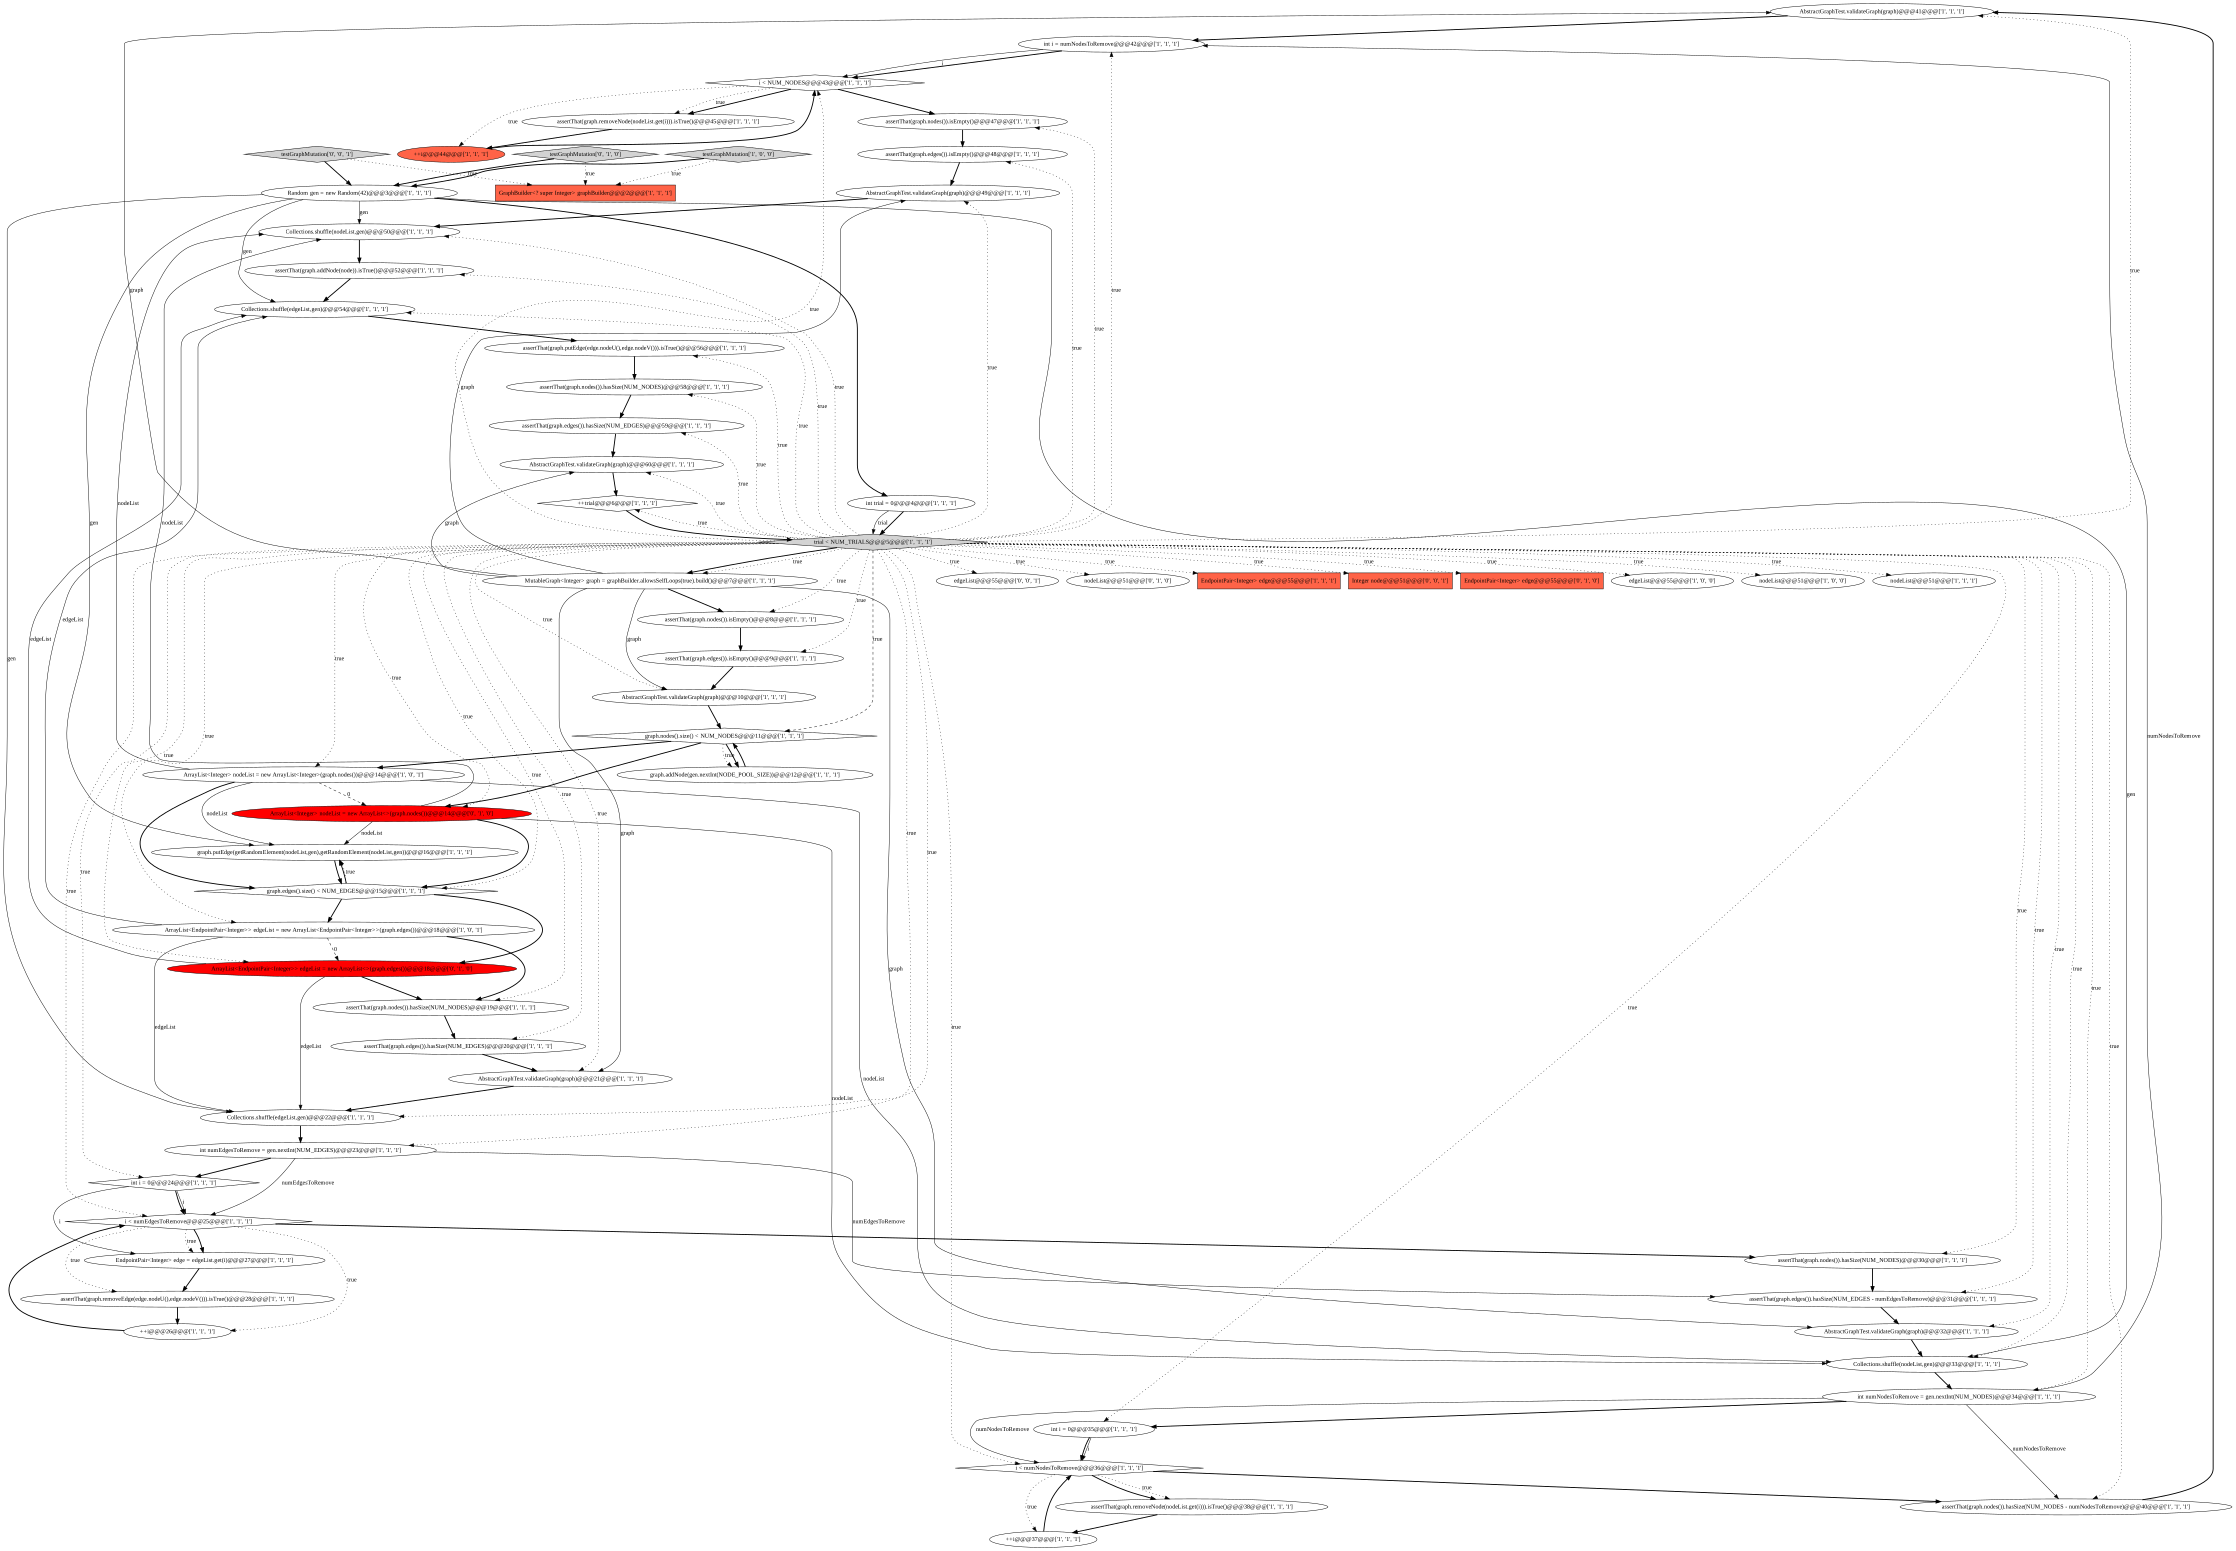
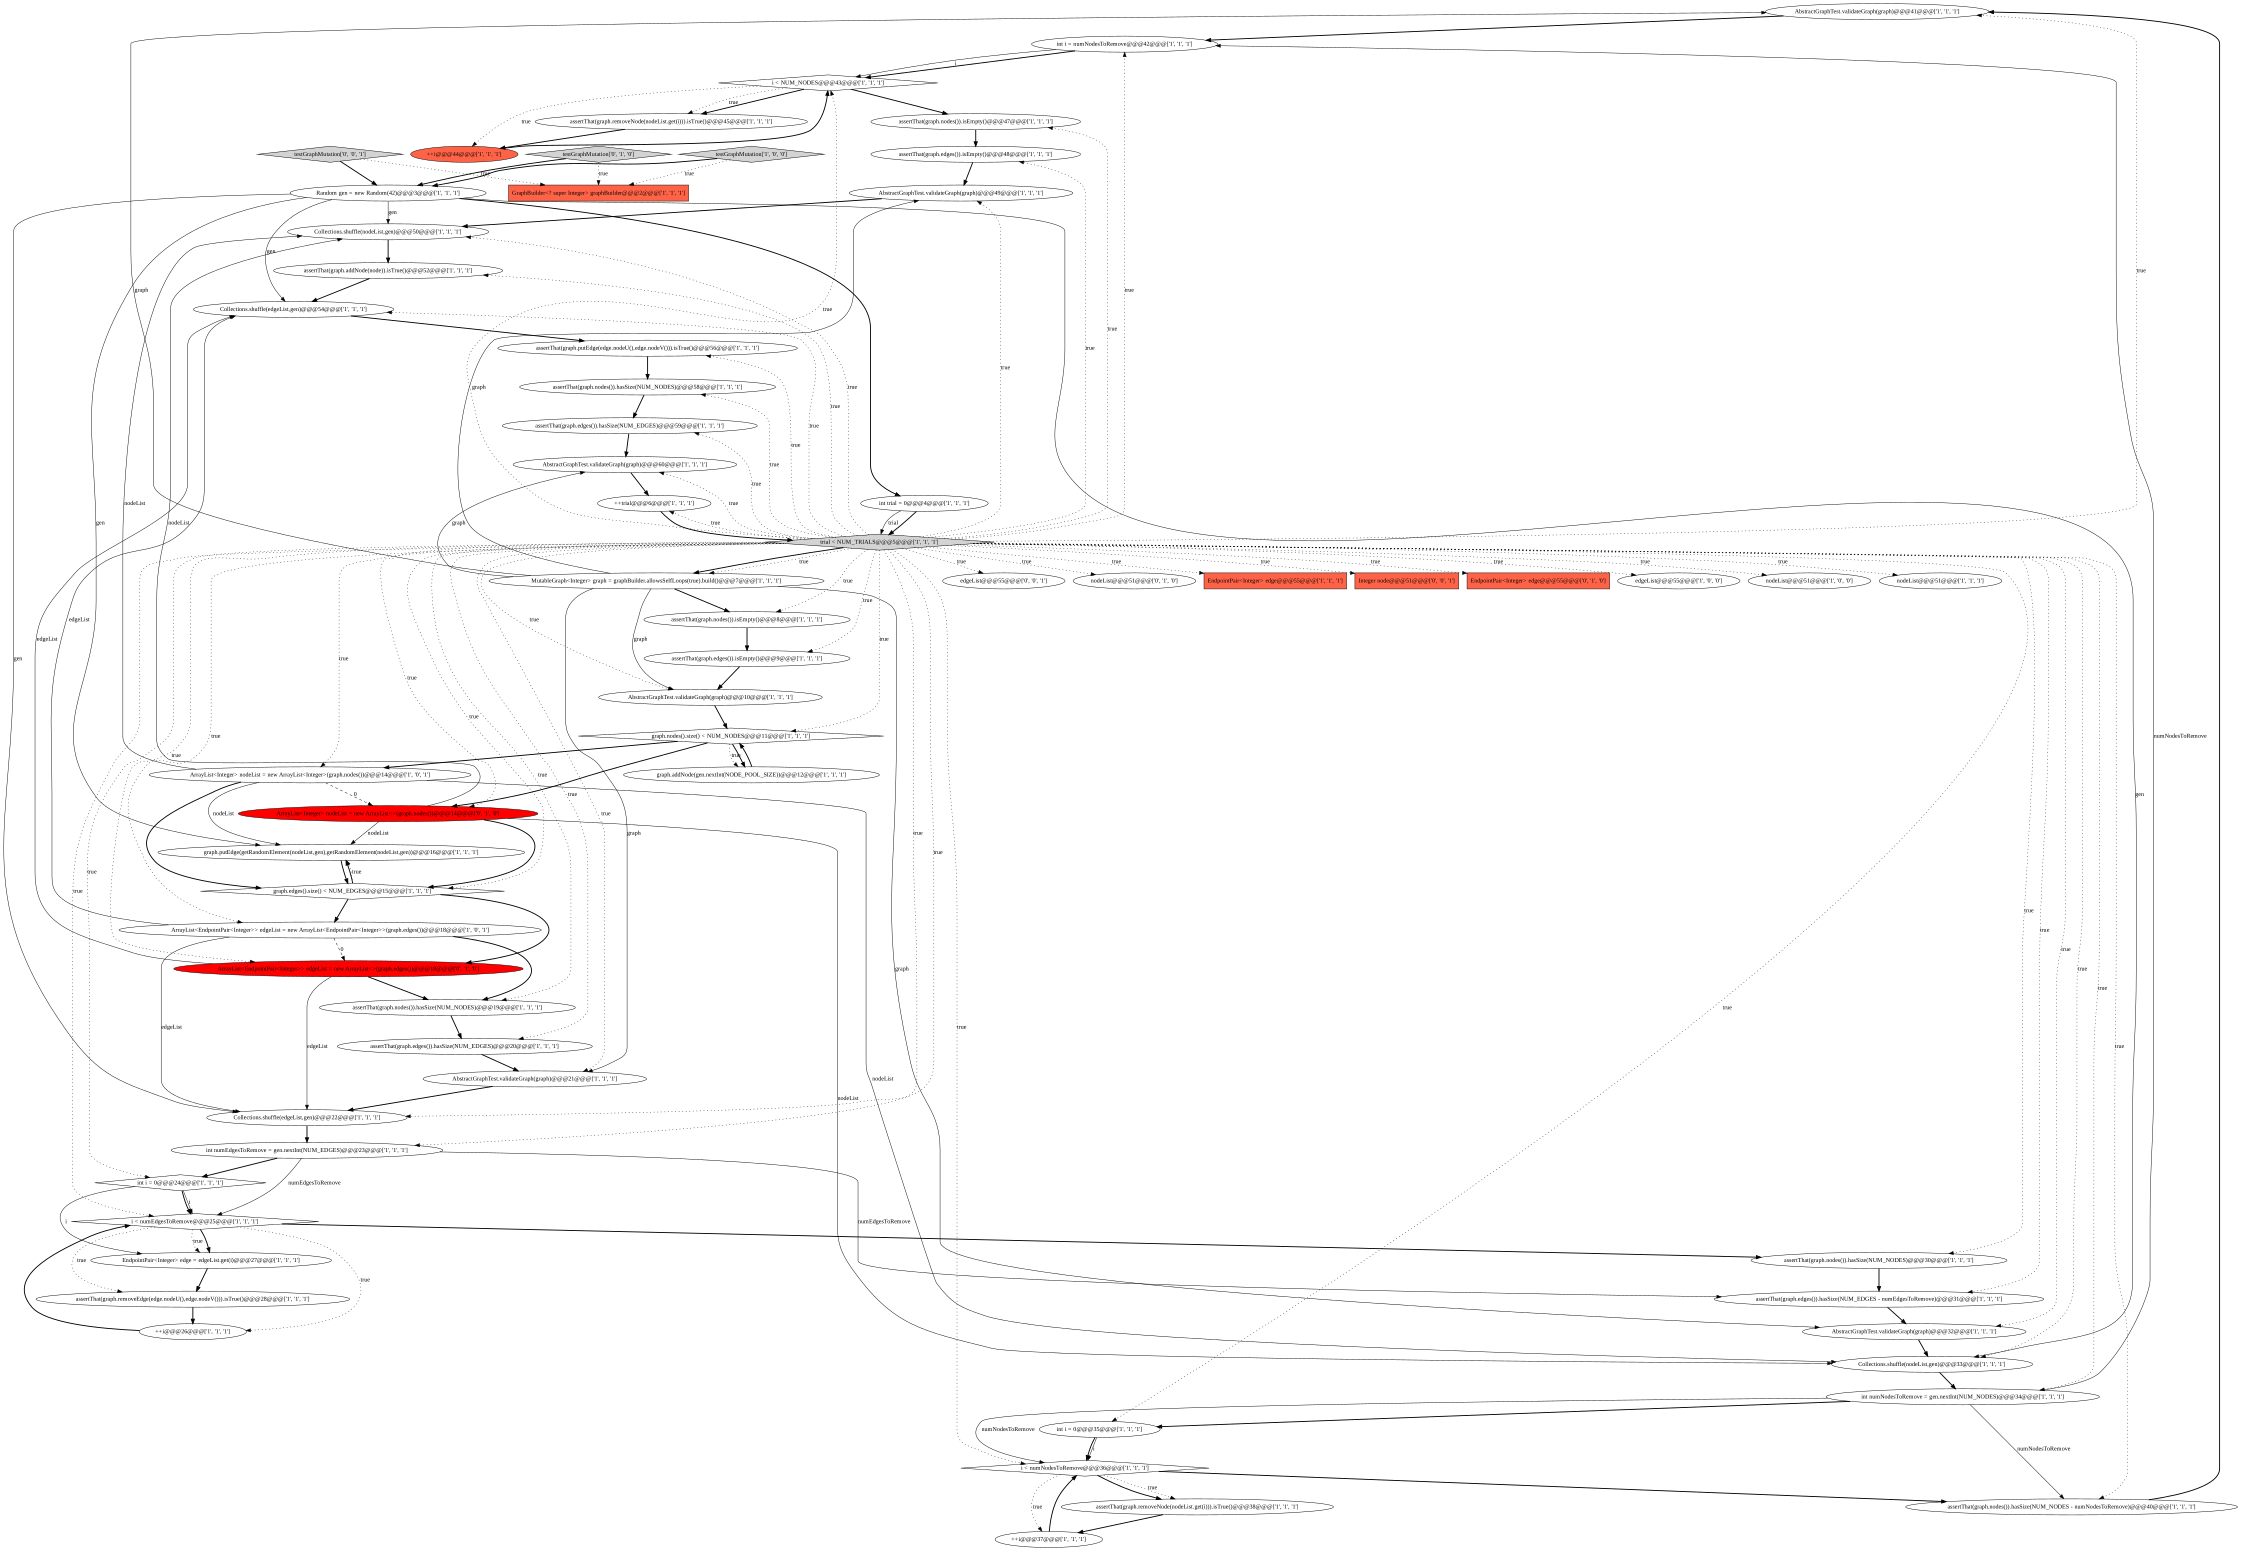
node "++trial@@@6@@@['1', '1', '1']": shape diamond -> ellipse
edge "trial < NUM_TRIALS@@@5@@@['1', '1', '1']" -> "graph.nodes().size() < NUM_NODES@@@11@@@['1', '1', '1']": style dashed -> dotted
